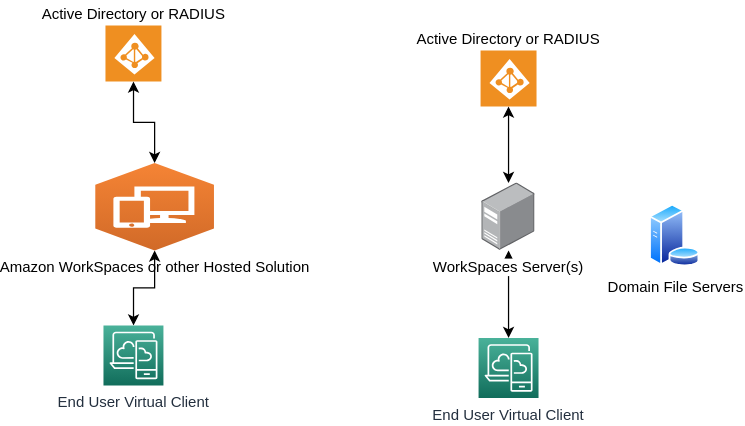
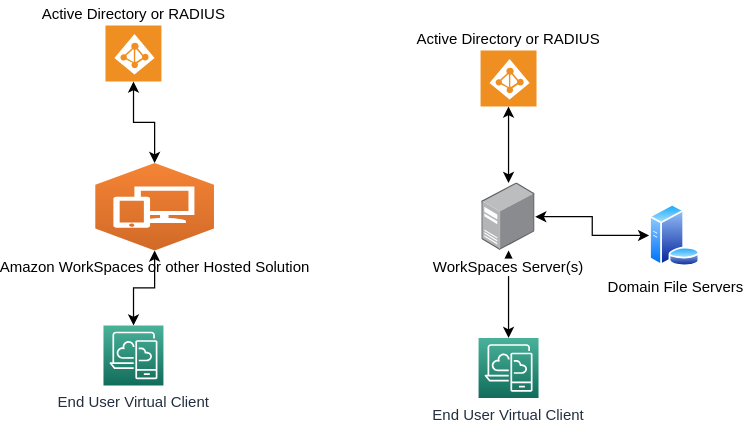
edge "WorkSpaces Server(s)" -- "Domain File Servers": added
